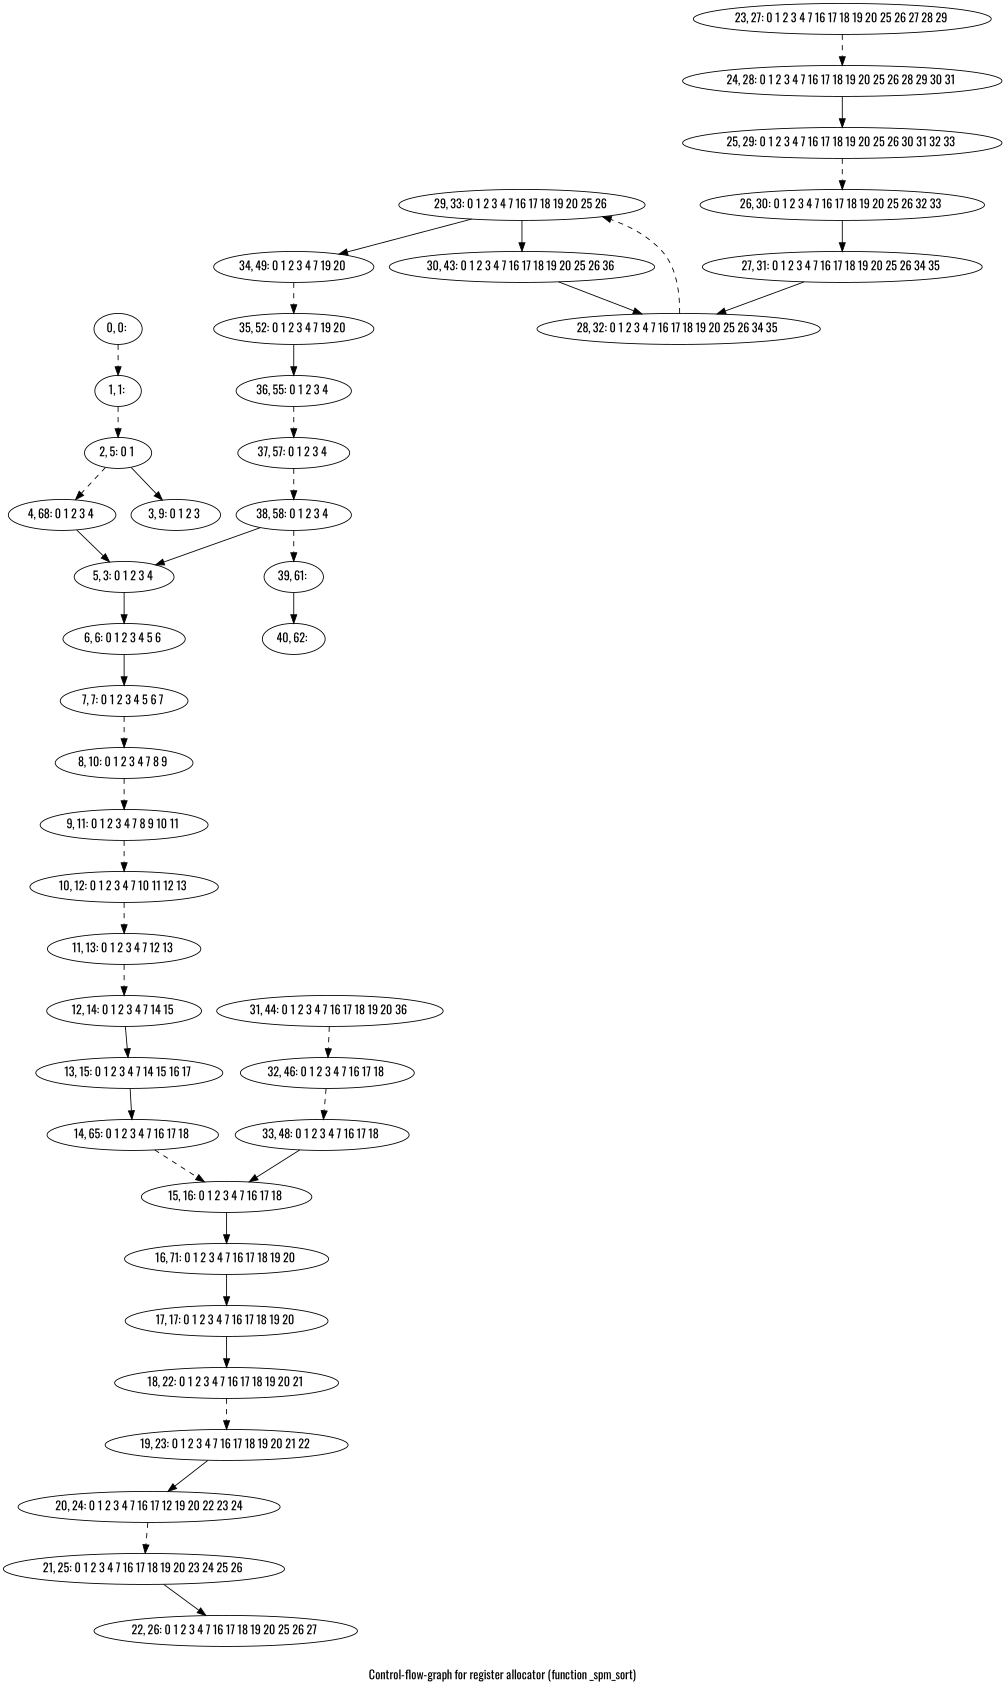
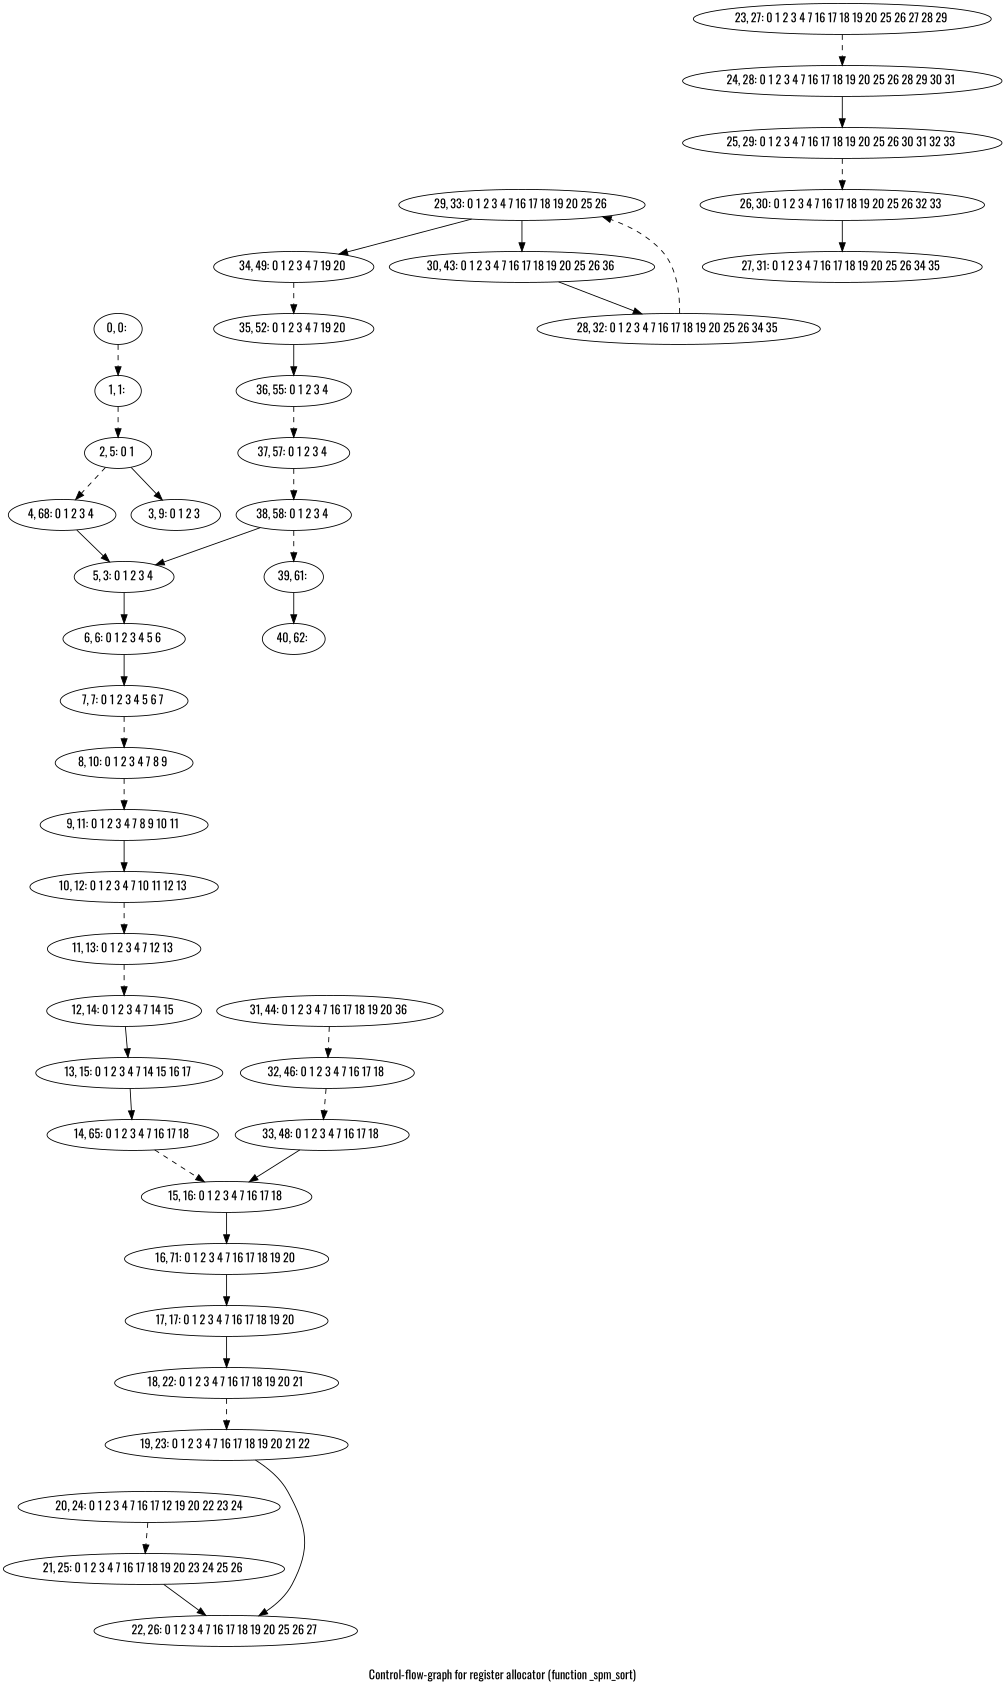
edge "27, 31: 0 1 2 3 4 7 16 17 18 19 20 25 26 34 35" -> "28, 32: 0 1 2 3 4 7 16 17 18 19 20 25 26 34 35": removed
edge "9, 11: 0 1 2 3 4 7 8 9 10 11" -> "10, 12: 0 1 2 3 4 7 10 11 12 13": style dashed -> solid
edge "19, 23: 0 1 2 3 4 7 16 17 18 19 20 21 22" -> "20, 24: 0 1 2 3 4 7 16 17 12 19 20 22 23 24": now "19, 23: 0 1 2 3 4 7 16 17 18 19 20 21 22" -> "22, 26: 0 1 2 3 4 7 16 17 18 19 20 25 26 27"
